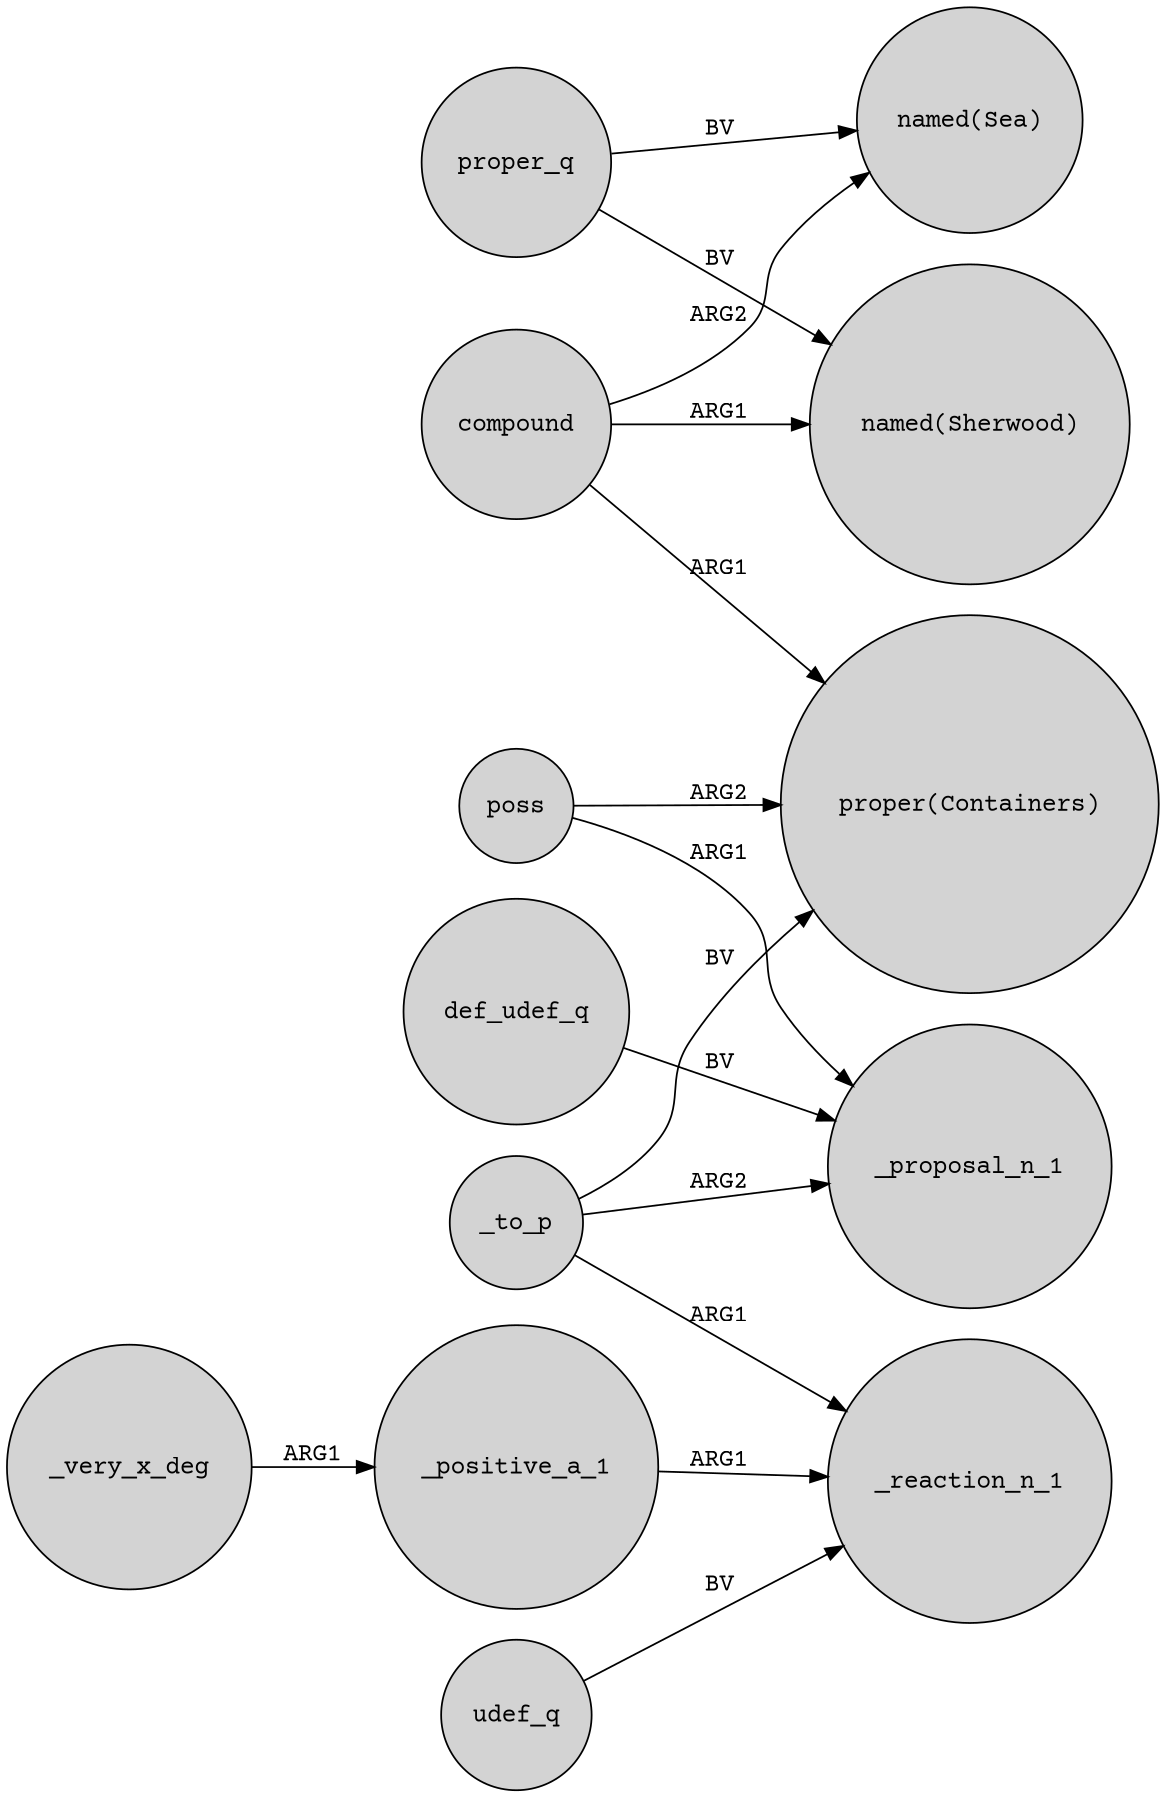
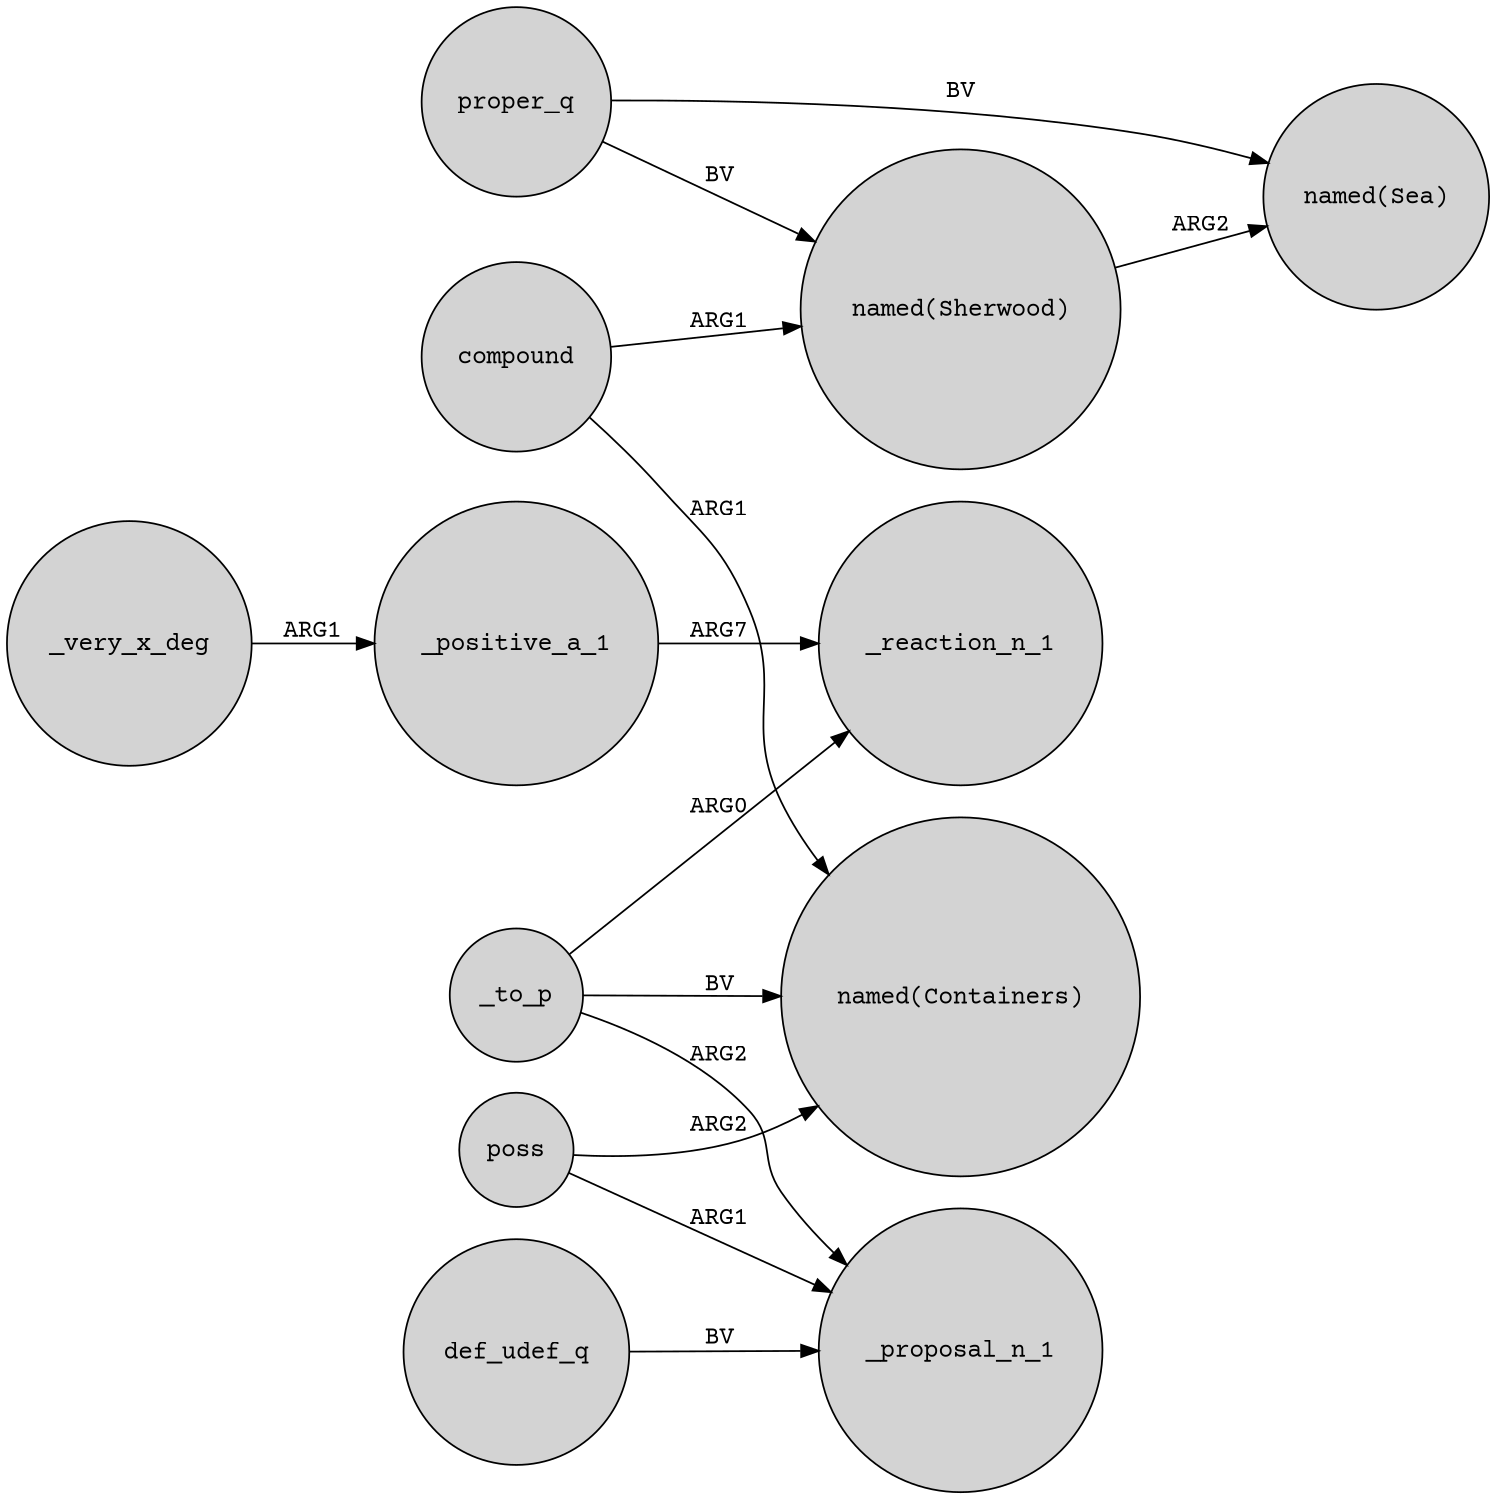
edge "compound" -> "named(Sea)": now "named(Sherwood)" -> "named(Sea)"
node "proper(Containers)": label "proper(Containers)" -> "named(Containers)"
edge "_to_p" -> "_reaction_n_1": label "ARG1" -> "ARG0"
edge "_positive_a_1" -> "_reaction_n_1": label "ARG1" -> "ARG7"
node "udef_q": removed
